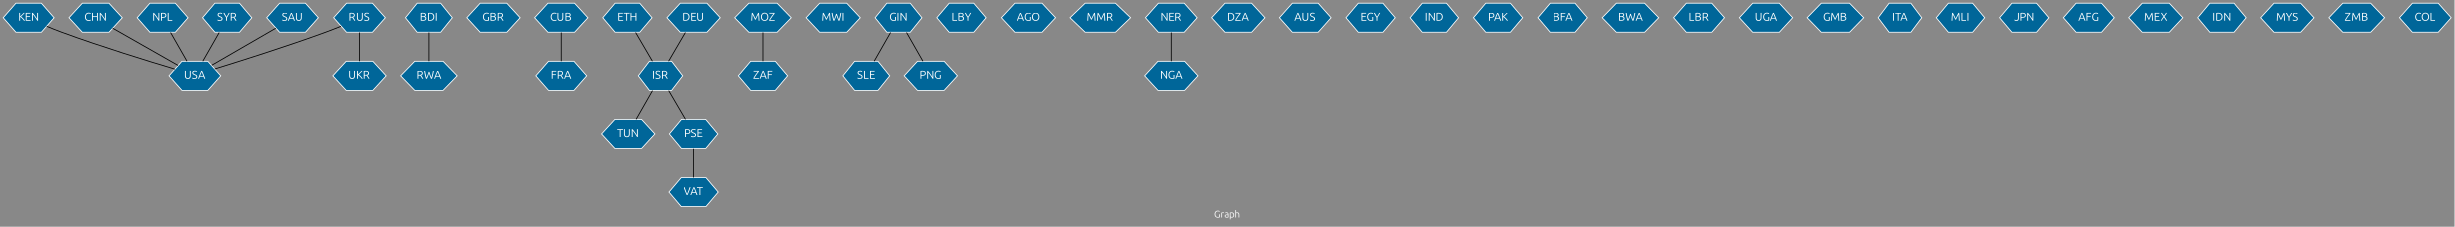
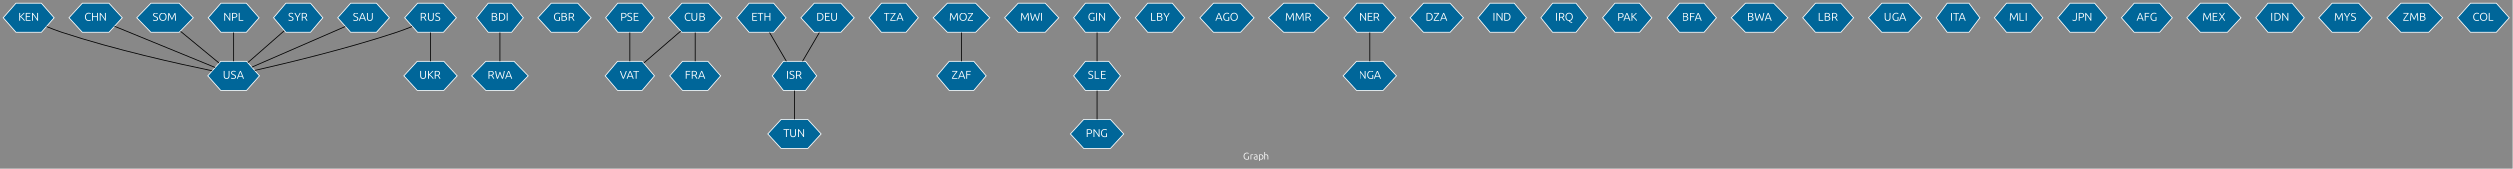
node "SOM": added
node "TZA": added
node "AUS": removed
node "EGY": removed
node "IRQ": added
node "GMB": removed
edge "CUB" -- "VAT": added
edge "GIN" -- "PNG": now "SLE" -- "PNG"
edge "ISR" -- "PSE": removed
